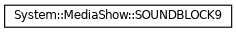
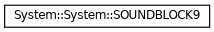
node "System::MediaShow::SOUNDBLOCK9": label "System::MediaShow::SOUNDBLOCK9" -> "System::System::SOUNDBLOCK9"
